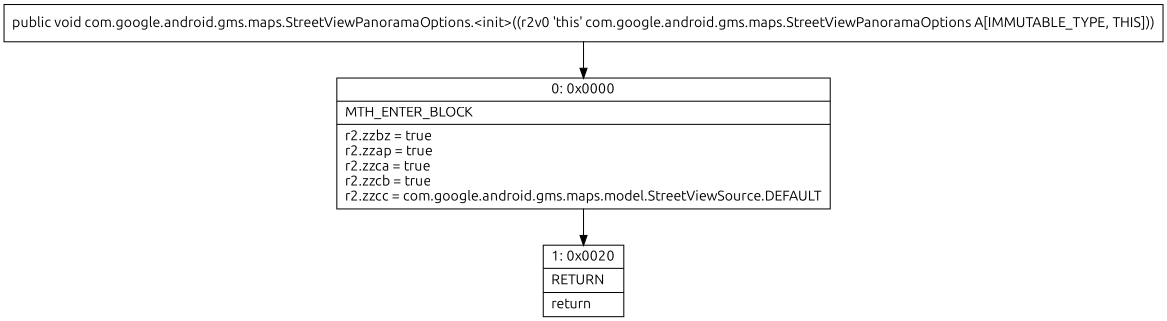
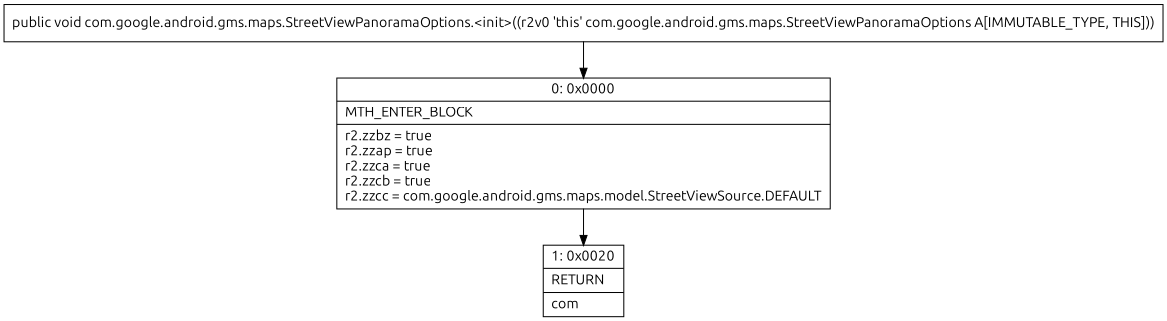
node "1: 0x0020": text "return" -> "com"
